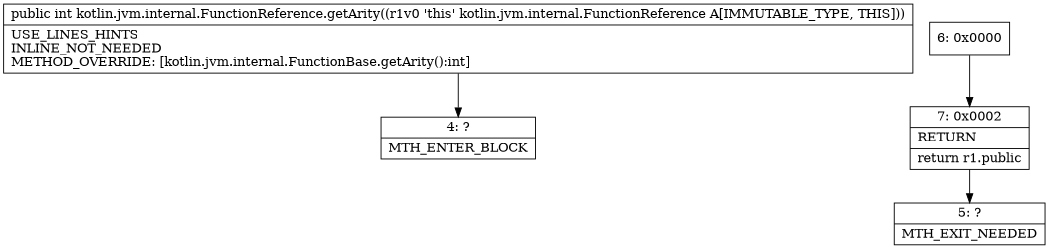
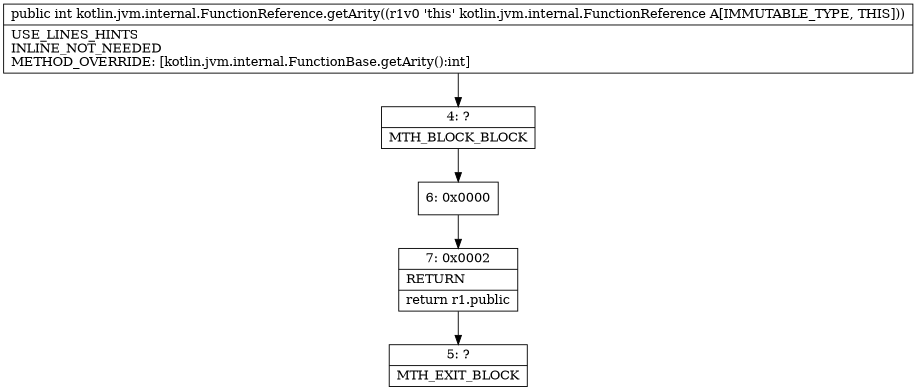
node "4: ?": text "MTH_ENTER_BLOCK" -> "MTH_BLOCK_BLOCK"
edge "4: ?" -> "6: 0x0000": added
node "5: ?": text "MTH_EXIT_NEEDED" -> "MTH_EXIT_BLOCK"
